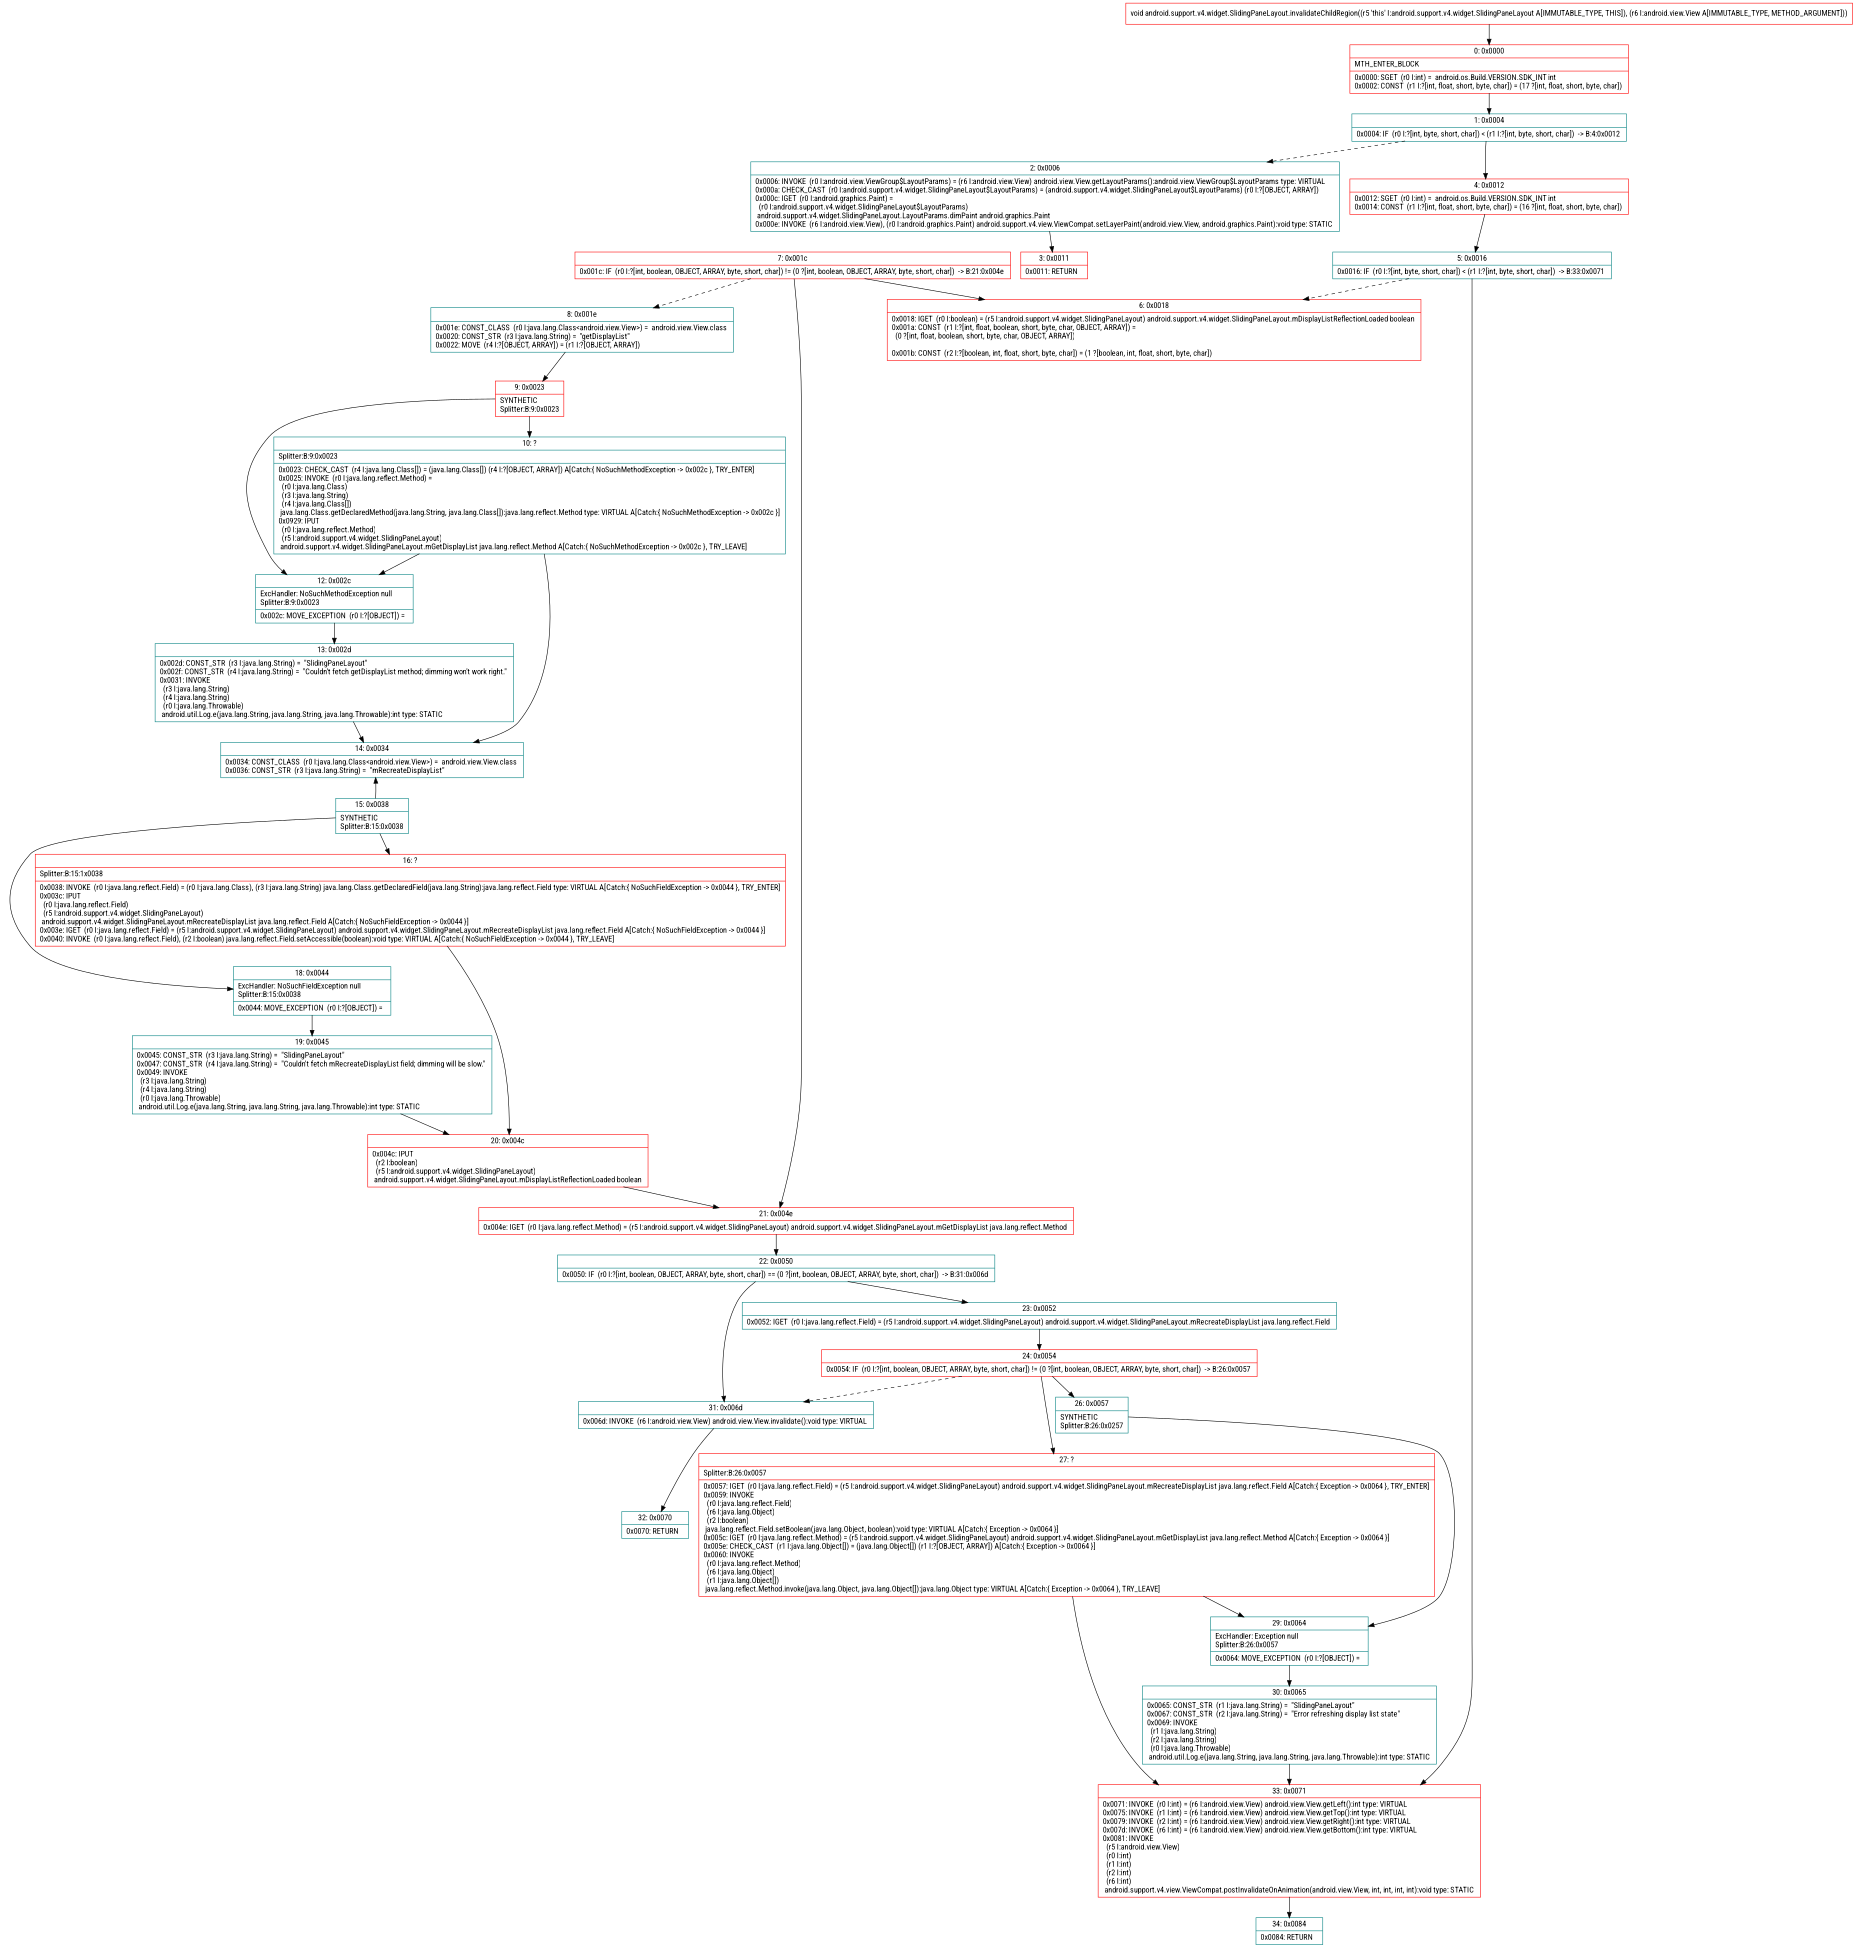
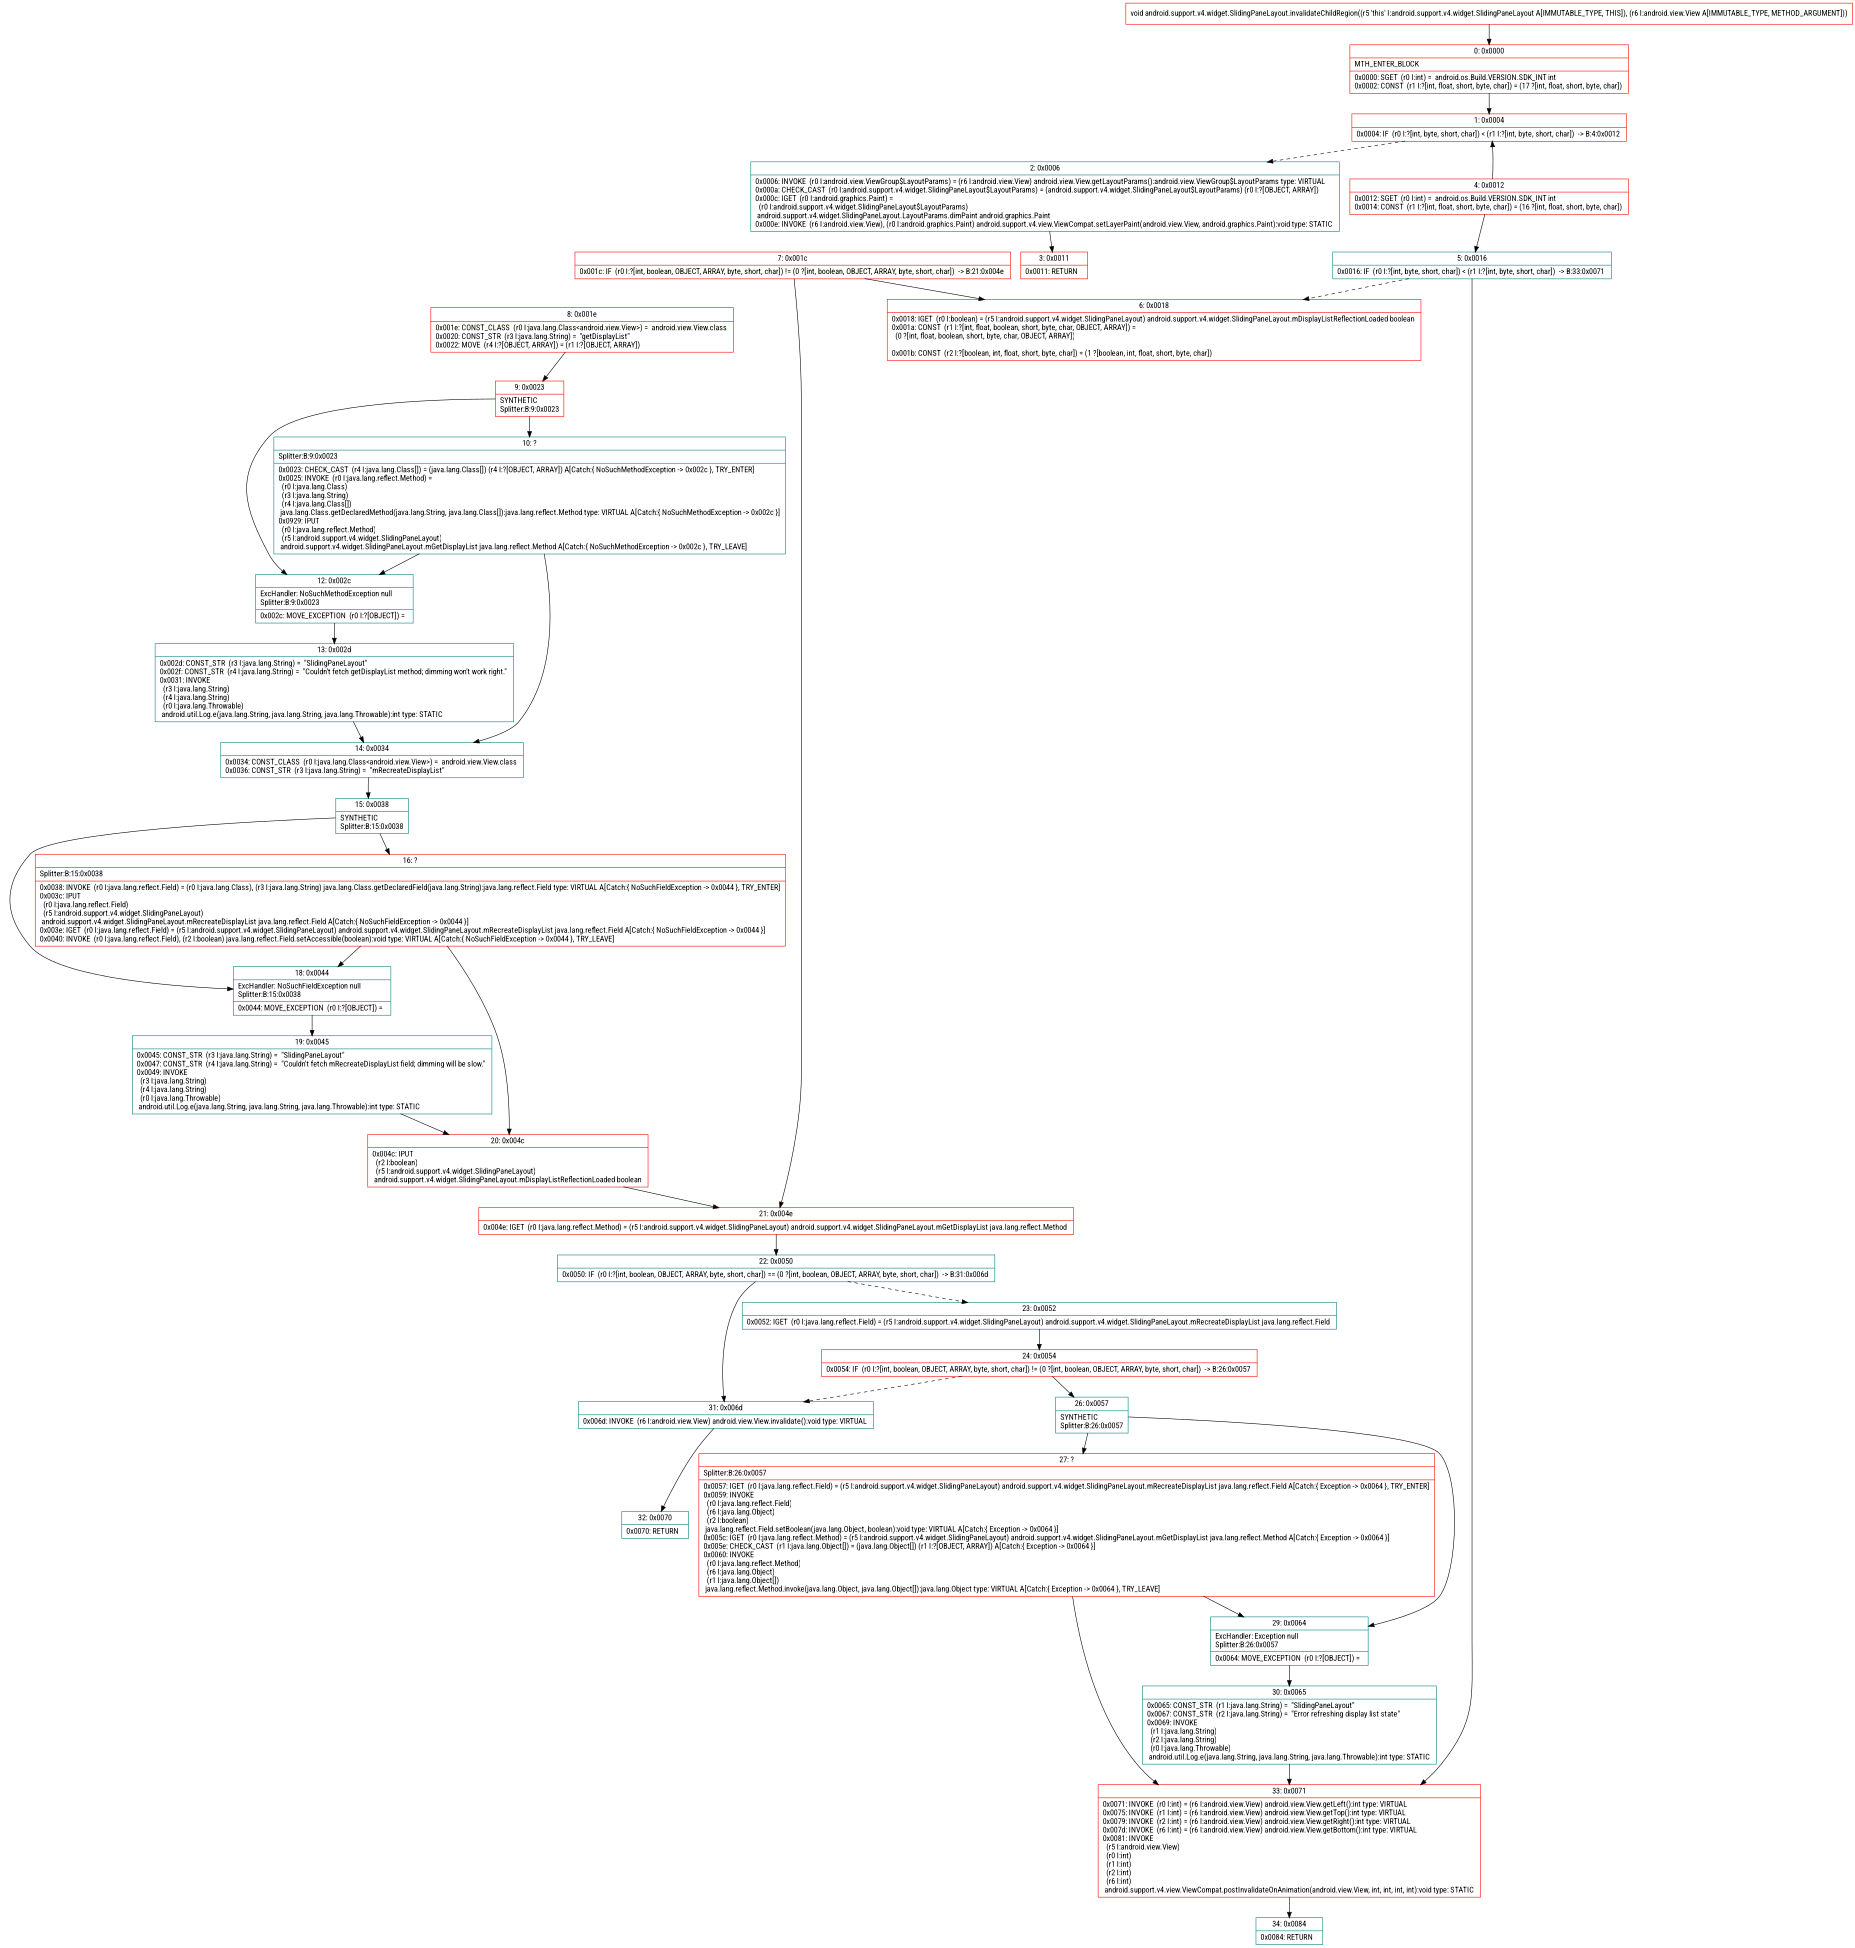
node "1: 0x0004": color teal -> red
edge "1: 0x0004" -> "4: 0x0012": reversed
edge "7: 0x001c" -> "8: 0x001e": removed
node "8: 0x001e": color teal -> red
edge "15: 0x0038" -> "14: 0x0034": reversed
node "16: ?": text "Splitter:B:15:1x0038" -> "Splitter:B:15:0x0038"
edge "16: ?" -> "18: 0x0044": added
edge "22: 0x0050" -> "23: 0x0052": style solid -> dashed
edge "24: 0x0054" -> "27: ?": now "26: 0x0057" -> "27: ?"
node "26: 0x0057": text "Splitter:B:26:0x0257" -> "Splitter:B:26:0x0057"
